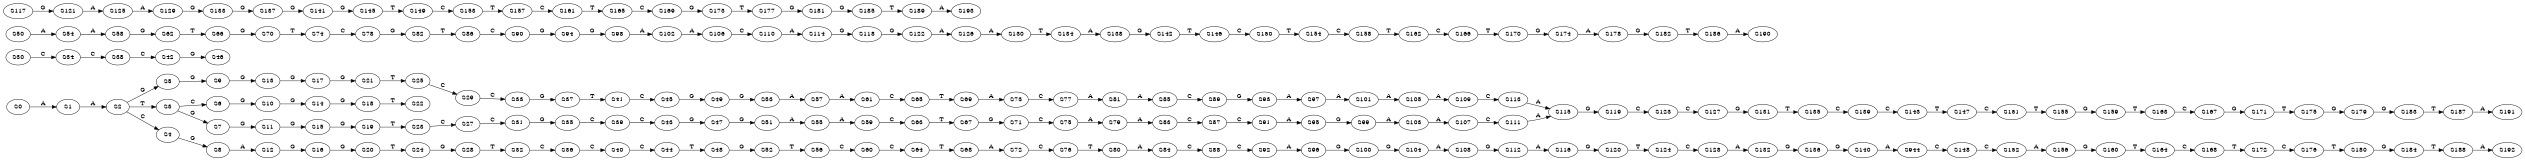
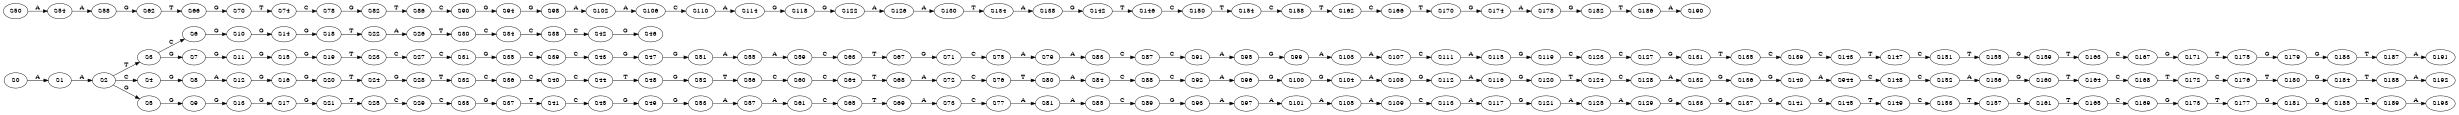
node "S26": added
edge "S113" -> "S115": now "S113" -> "S117"
